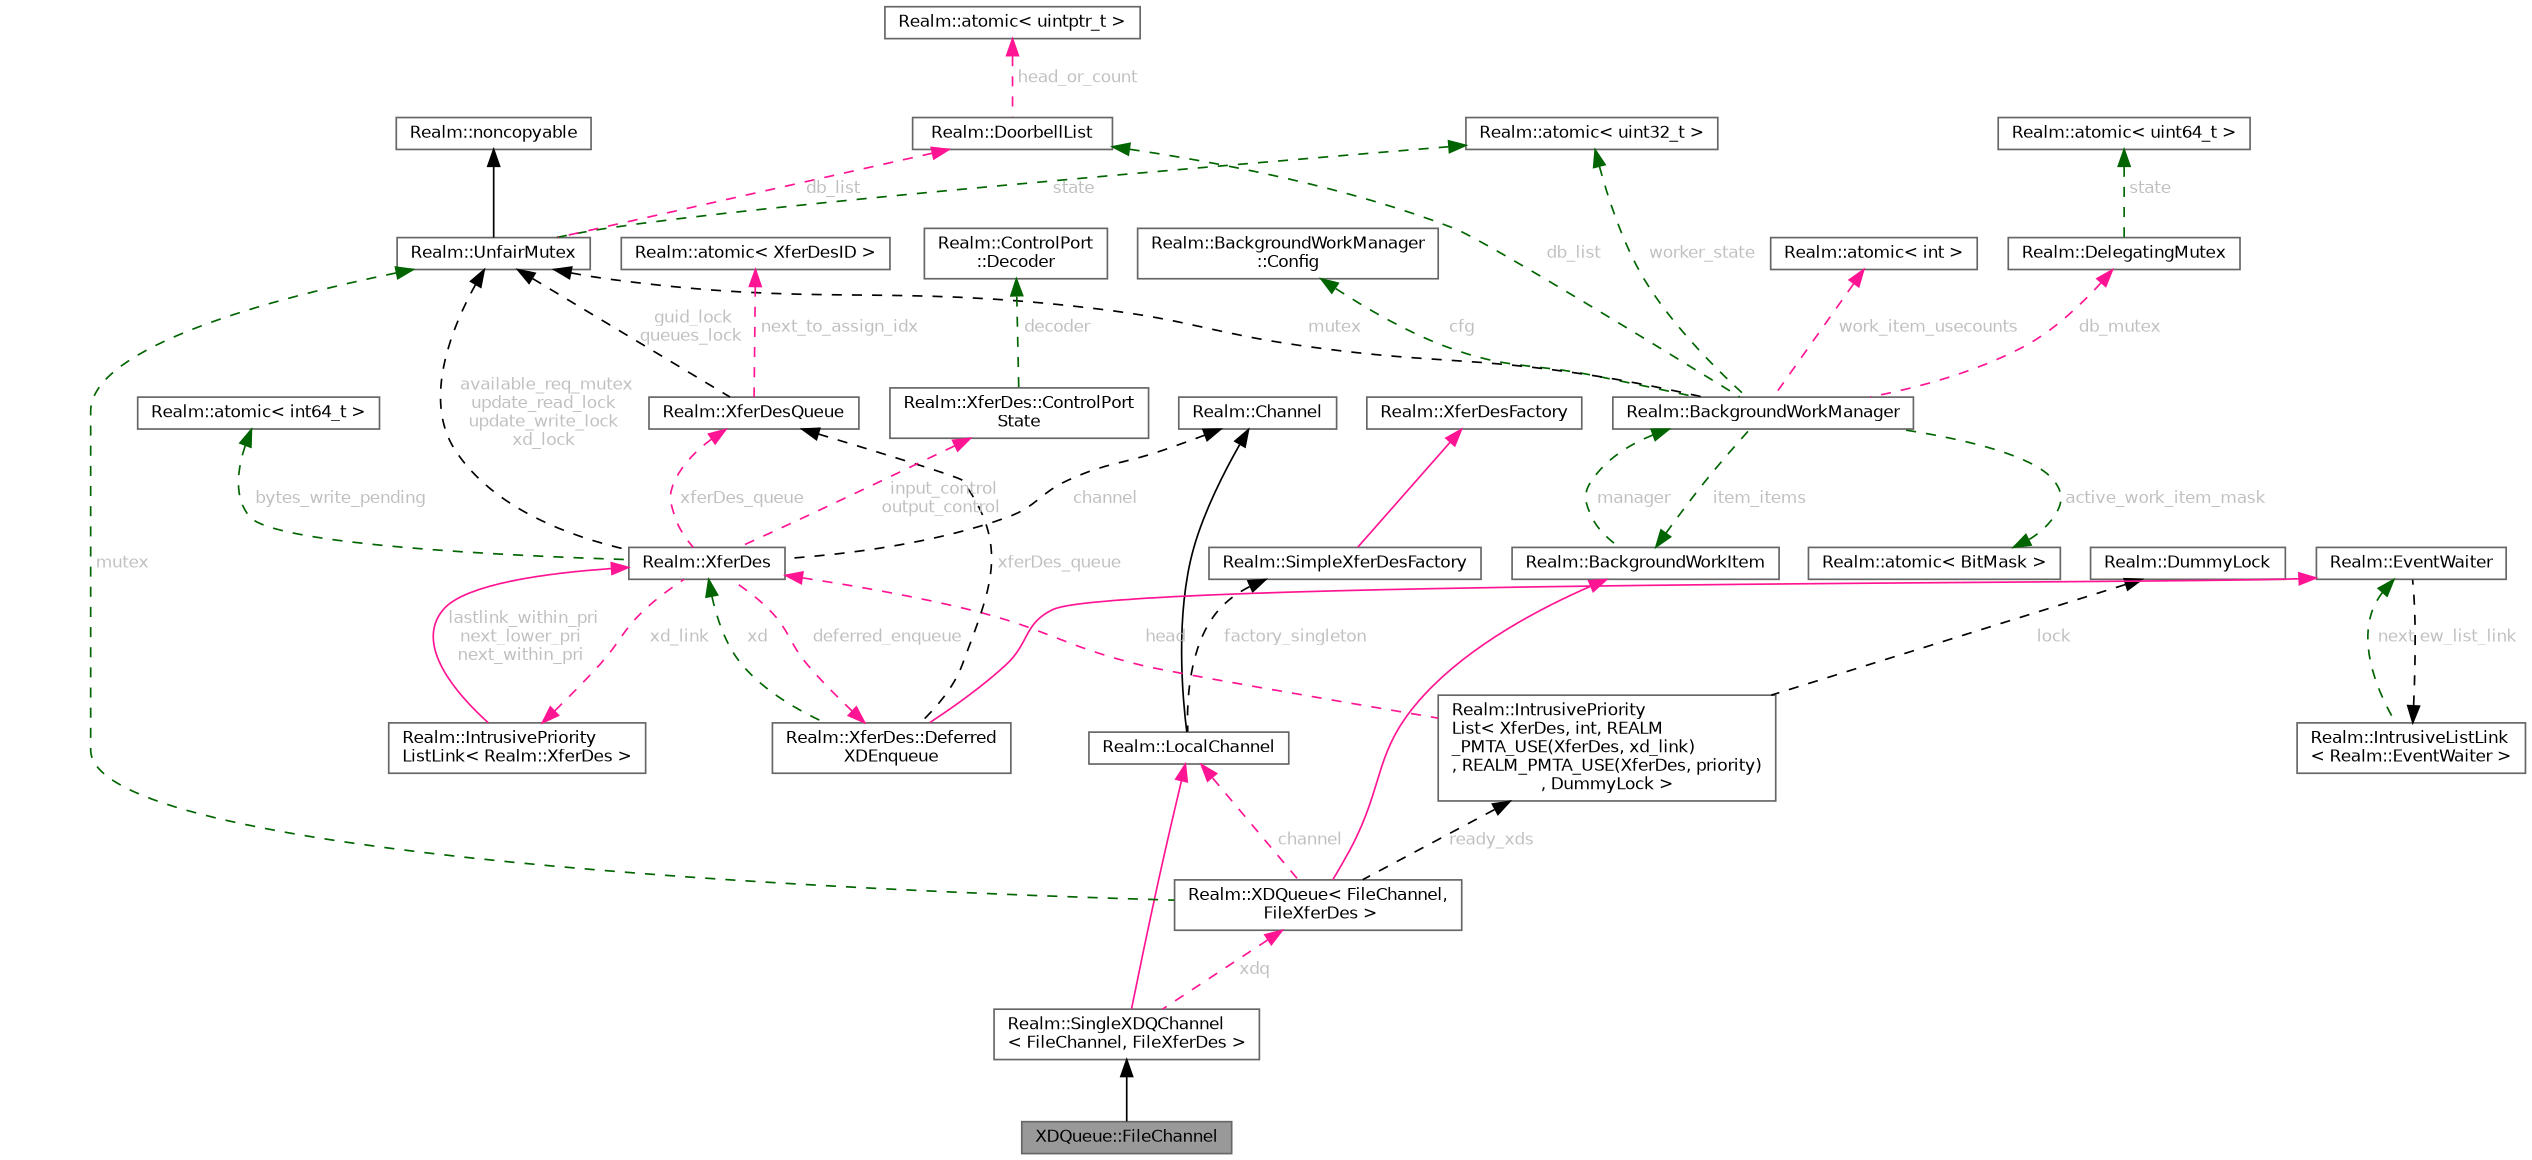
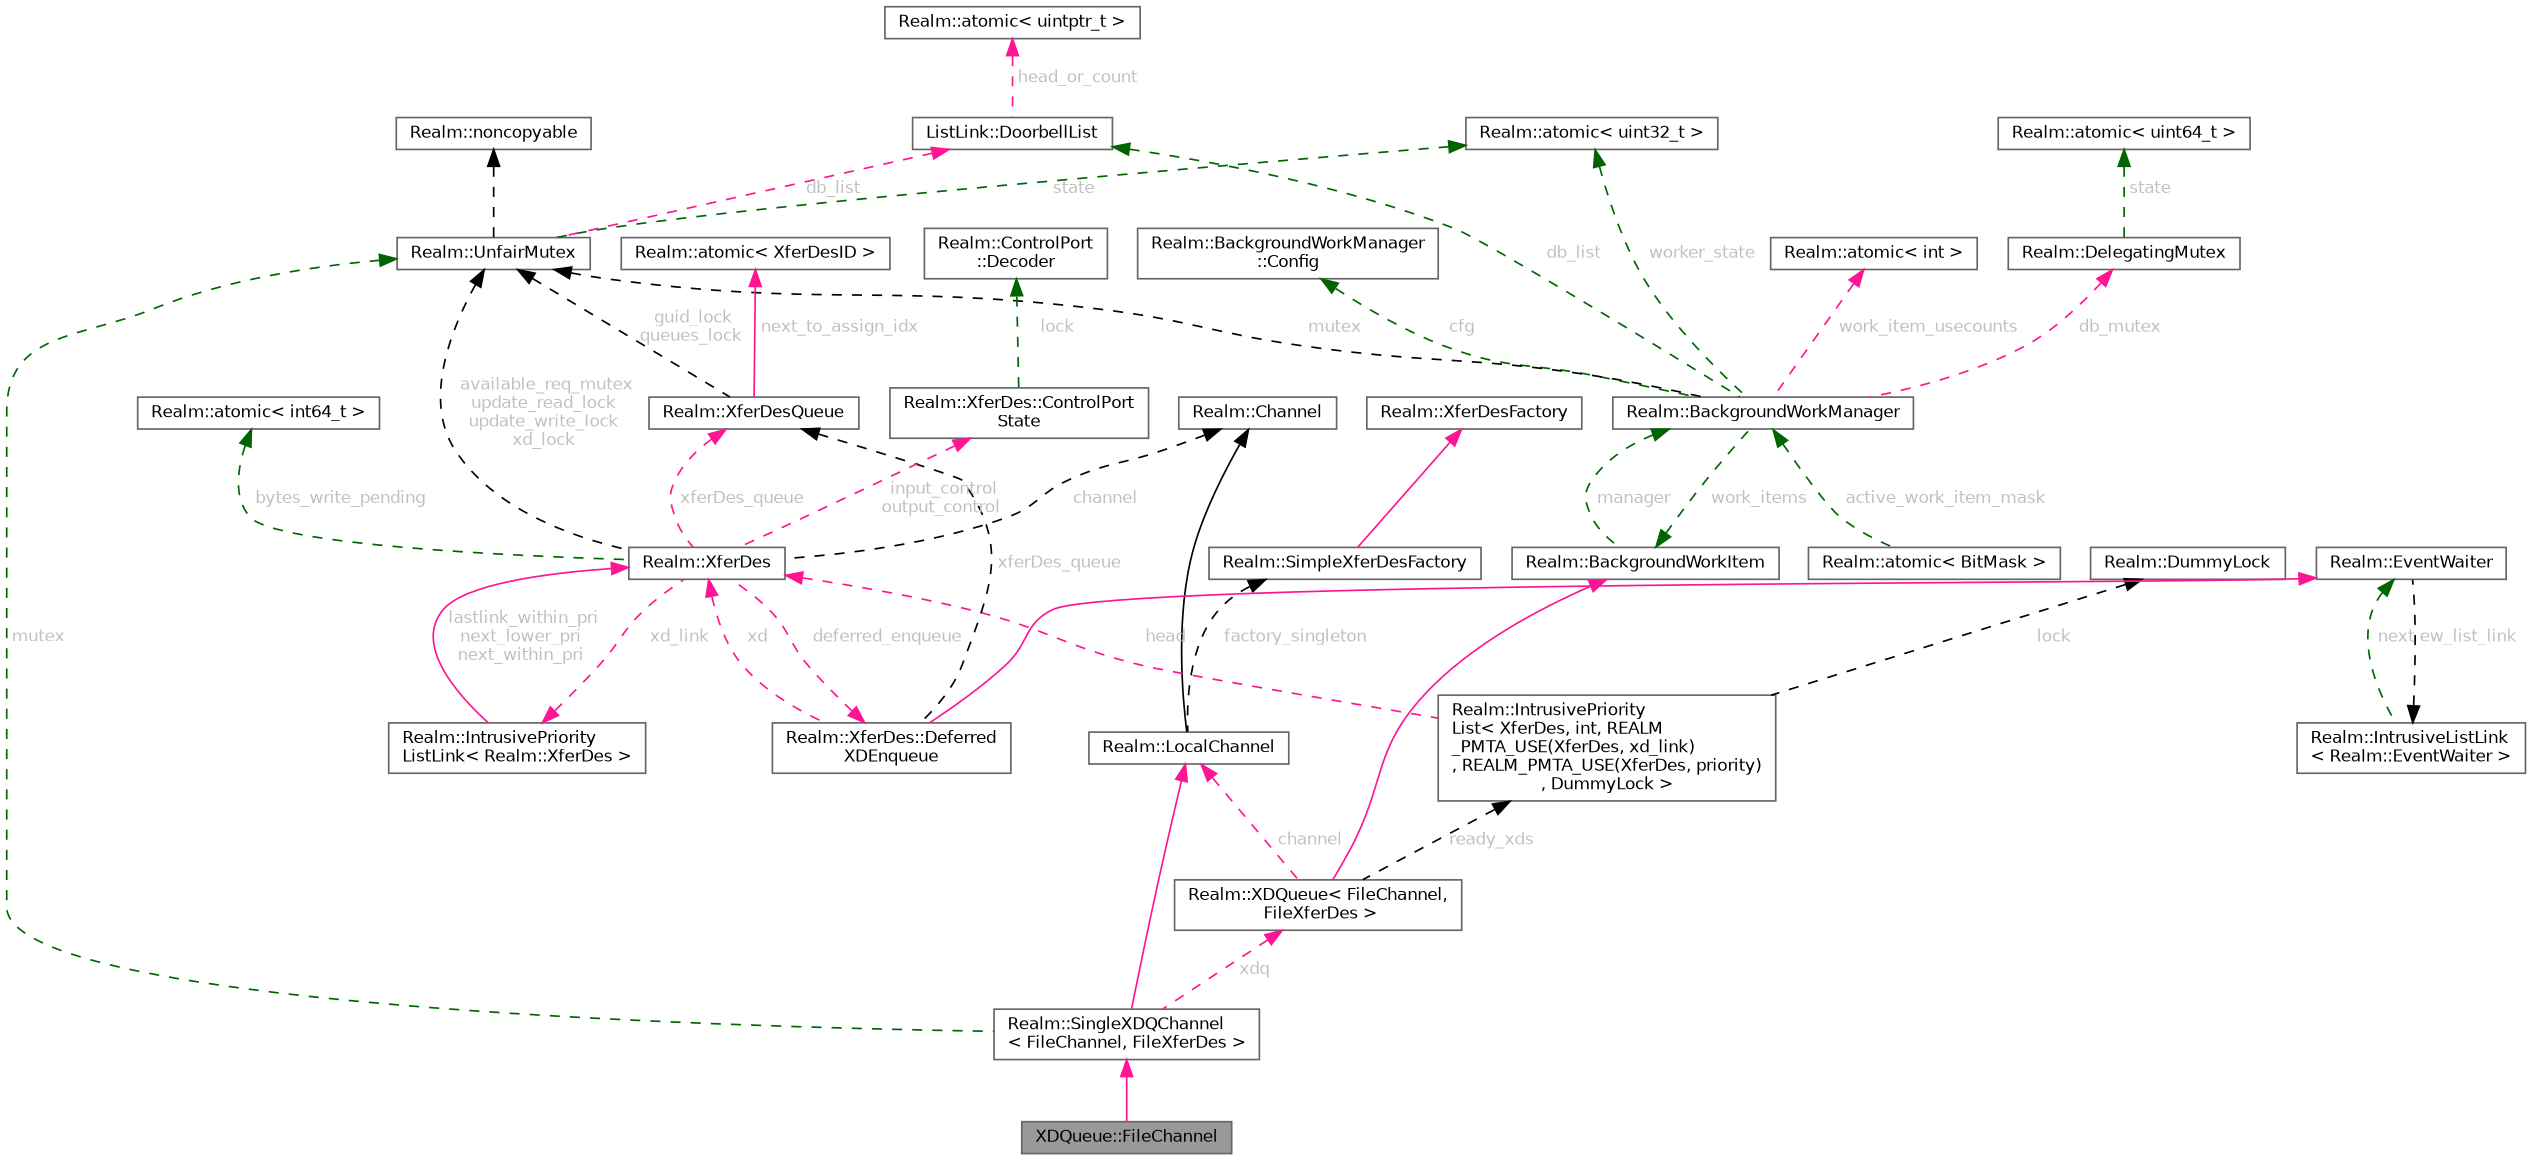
node "Realm::DoorbellList": label "Realm::DoorbellList" -> "ListLink::DoorbellList"
edge "Realm::UnfairMutex" -> "Realm::noncopyable": style solid -> dashed
edge "Realm::XferDes::ControlPort State" -> "Realm::ControlPort ::Decoder": label " decoder" -> " lock"
edge "Realm::XferDesQueue" -> "Realm::atomic< XferDesID >": style dashed -> solid
edge "Realm::BackgroundWorkManager" -> "Realm::atomic< BitMask >": reversed
edge "Realm::BackgroundWorkManager" -> "Realm::BackgroundWorkItem": label " item_items" -> " work_items"
edge "Realm::XferDes::Deferred XDEnqueue" -> "Realm::XferDes": color darkgreen -> deeppink
edge "Realm::XDQueue< FileChannel, FileXferDes >" -> "Realm::UnfairMutex": now "Realm::SingleXDQChannel < FileChannel, FileXferDes >" -> "Realm::UnfairMutex"
edge "XDQueue::FileChannel" -> "Realm::SingleXDQChannel < FileChannel, FileXferDes >": color black -> deeppink
